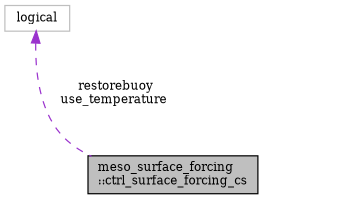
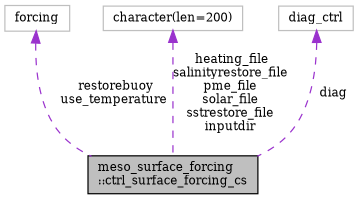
node "logical": label "logical" -> "forcing"
node "character(len=200)": added
node "diag_ctrl": added
